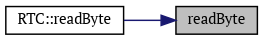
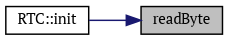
node "RTC::readByte": label "RTC::readByte" -> "RTC::init"
